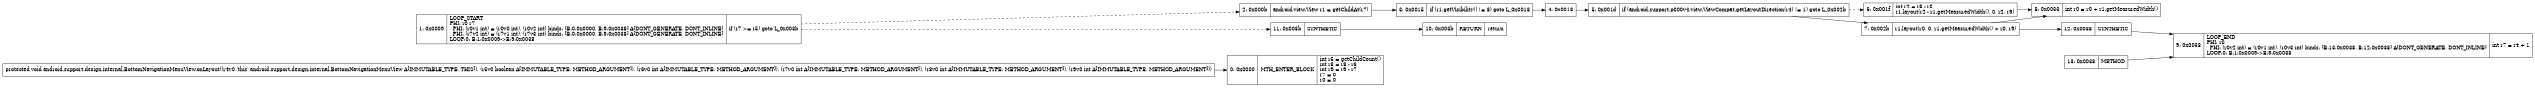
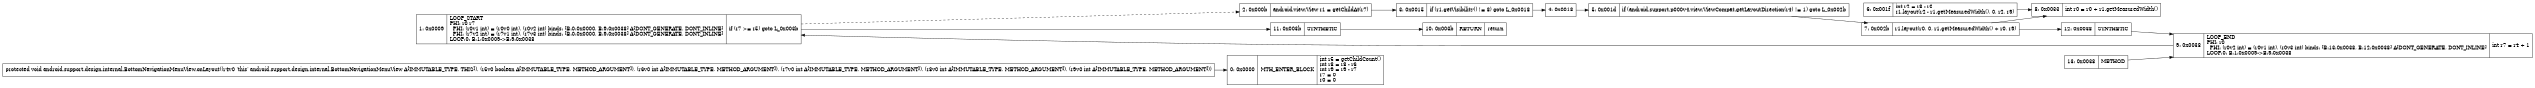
edge "5: 0x001d" -> "6: 0x001f": removed
edge "1: 0x0009" -> "11: 0x003b": style dashed -> solid
edge "9: 0x0038" -> "1: 0x0009": added
